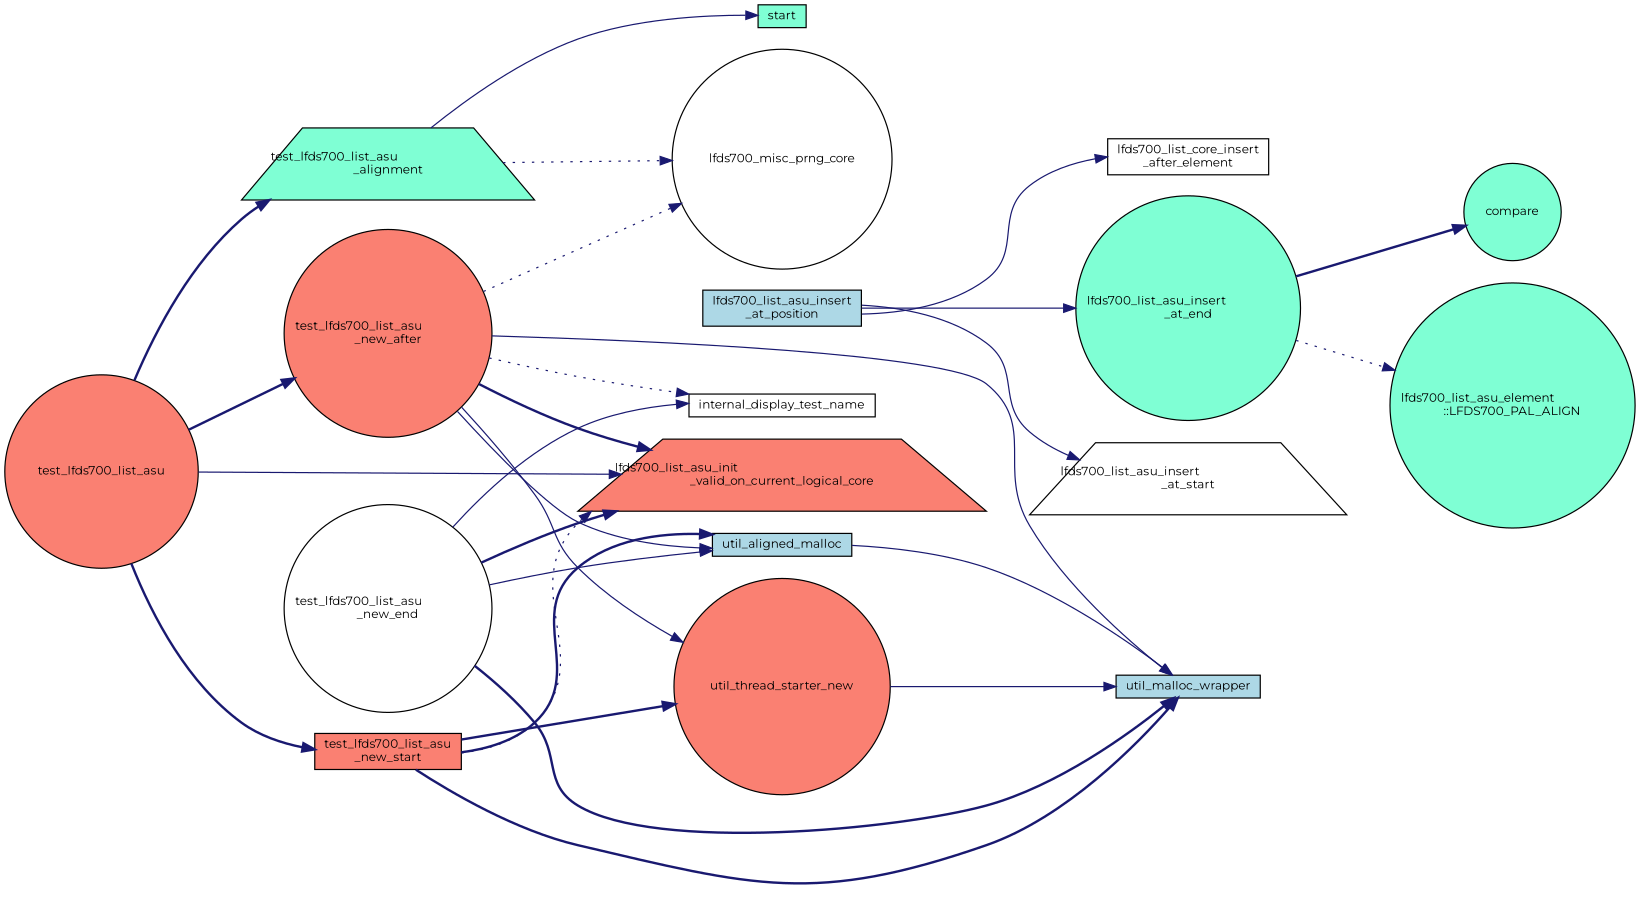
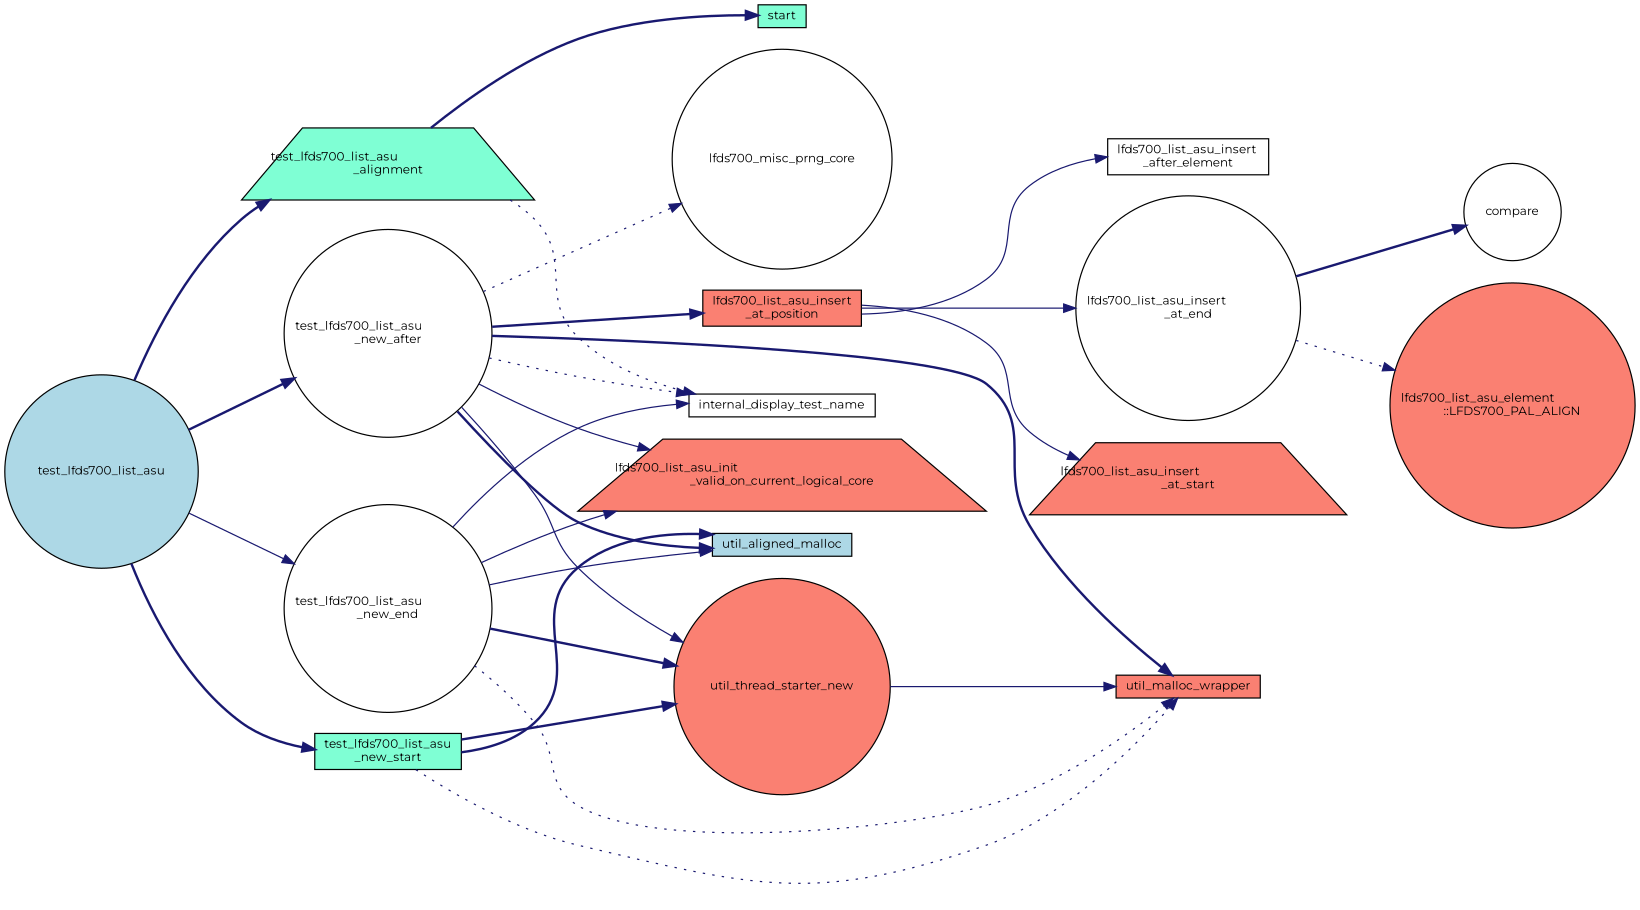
edge "test_lfds700_list_asu _alignment" -> "start": style solid -> bold
node "lfds700_list_core_insert _after_element": label "lfds700_list_core_insert _after_element" -> "lfds700_list_asu_insert _after_element"
edge "test_lfds700_list_asu _alignment" -> "lfds700_misc_prng_core": now "test_lfds700_list_asu _alignment" -> "internal_display_test_name"
node "compare": fillcolor aquamarine -> white
node "lfds700_list_asu_insert _at_position": fillcolor lightblue -> salmon
node "lfds700_list_asu_insert _at_end": fillcolor aquamarine -> white
edge "test_lfds700_list_asu _new_after" -> "lfds700_list_asu_insert _at_position": added
node "test_lfds700_list_asu _new_after": fillcolor salmon -> white
edge "test_lfds700_list_asu _new_after" -> "util_malloc_wrapper": style solid -> bold
node "lfds700_list_asu_element ::LFDS700_PAL_ALIGN": fillcolor aquamarine -> salmon
edge "test_lfds700_list_asu _new_after" -> "lfds700_list_asu_init _valid_on_current_logical_core": style bold -> solid
node "test_lfds700_list_asu": fillcolor salmon -> lightblue
edge "test_lfds700_list_asu" -> "lfds700_list_asu_init _valid_on_current_logical_core": now "test_lfds700_list_asu" -> "test_lfds700_list_asu _new_end"
node "lfds700_list_asu_insert _at_start": fillcolor white -> salmon
edge "test_lfds700_list_asu _new_after" -> "util_aligned_malloc": style solid -> bold
edge "test_lfds700_list_asu _new_end" -> "lfds700_list_asu_init _valid_on_current_logical_core": style bold -> solid
edge "util_aligned_malloc" -> "util_malloc_wrapper": removed
edge "test_lfds700_list_asu _new_start" -> "lfds700_list_asu_init _valid_on_current_logical_core": removed
edge "test_lfds700_list_asu _new_end" -> "util_thread_starter_new": added
node "util_malloc_wrapper": fillcolor lightblue -> salmon
node "test_lfds700_list_asu _new_start": fillcolor salmon -> aquamarine
edge "test_lfds700_list_asu _new_end" -> "util_malloc_wrapper": style bold -> dotted
edge "test_lfds700_list_asu _new_start" -> "util_malloc_wrapper": style bold -> dotted
